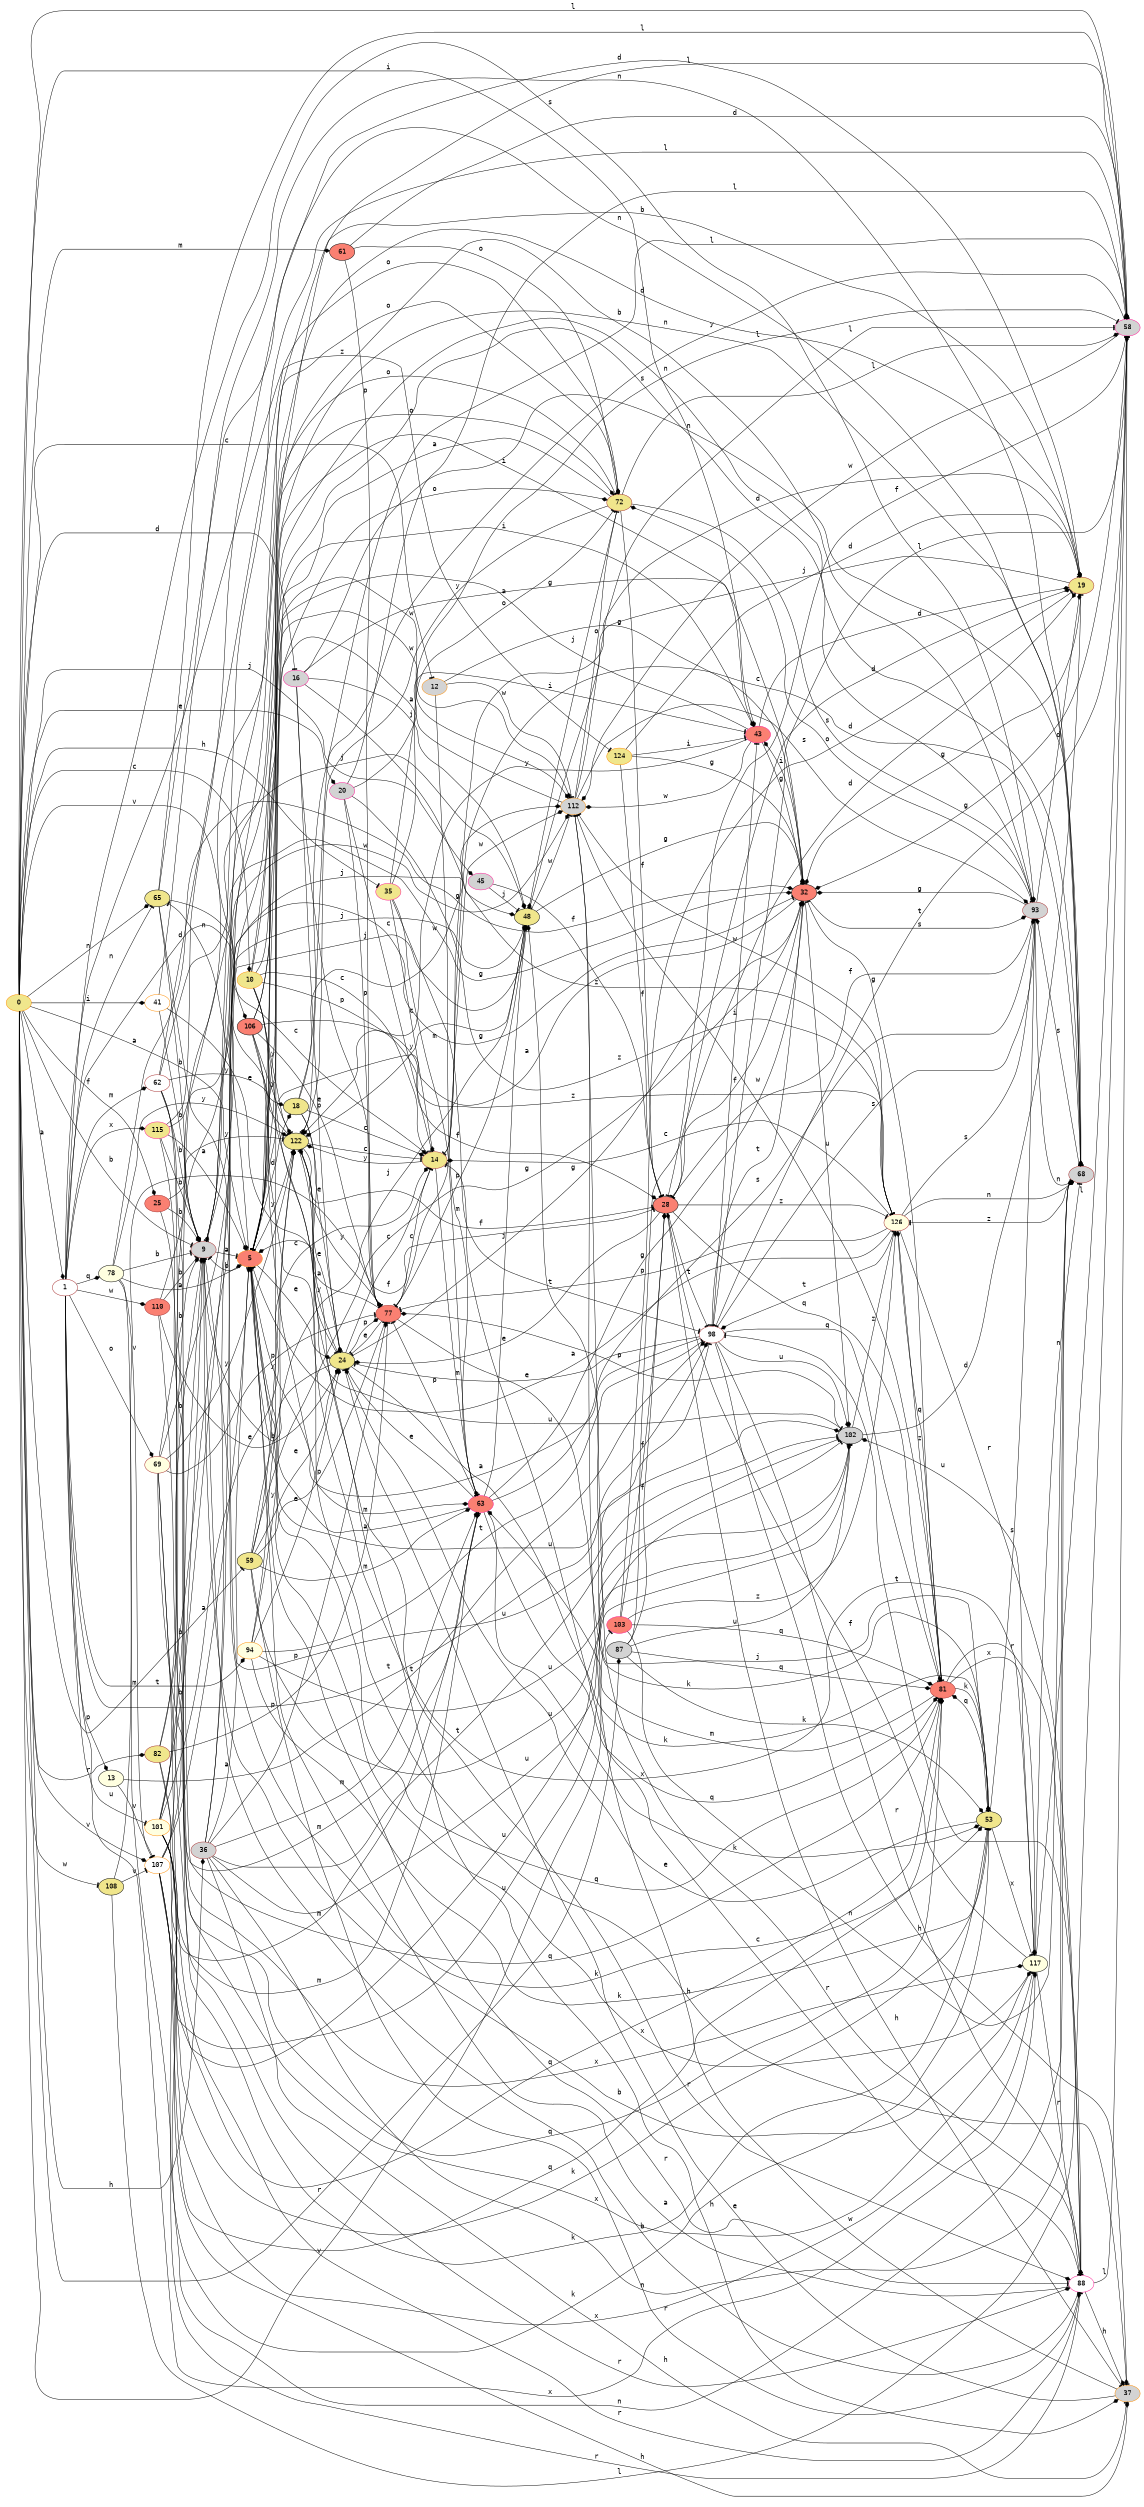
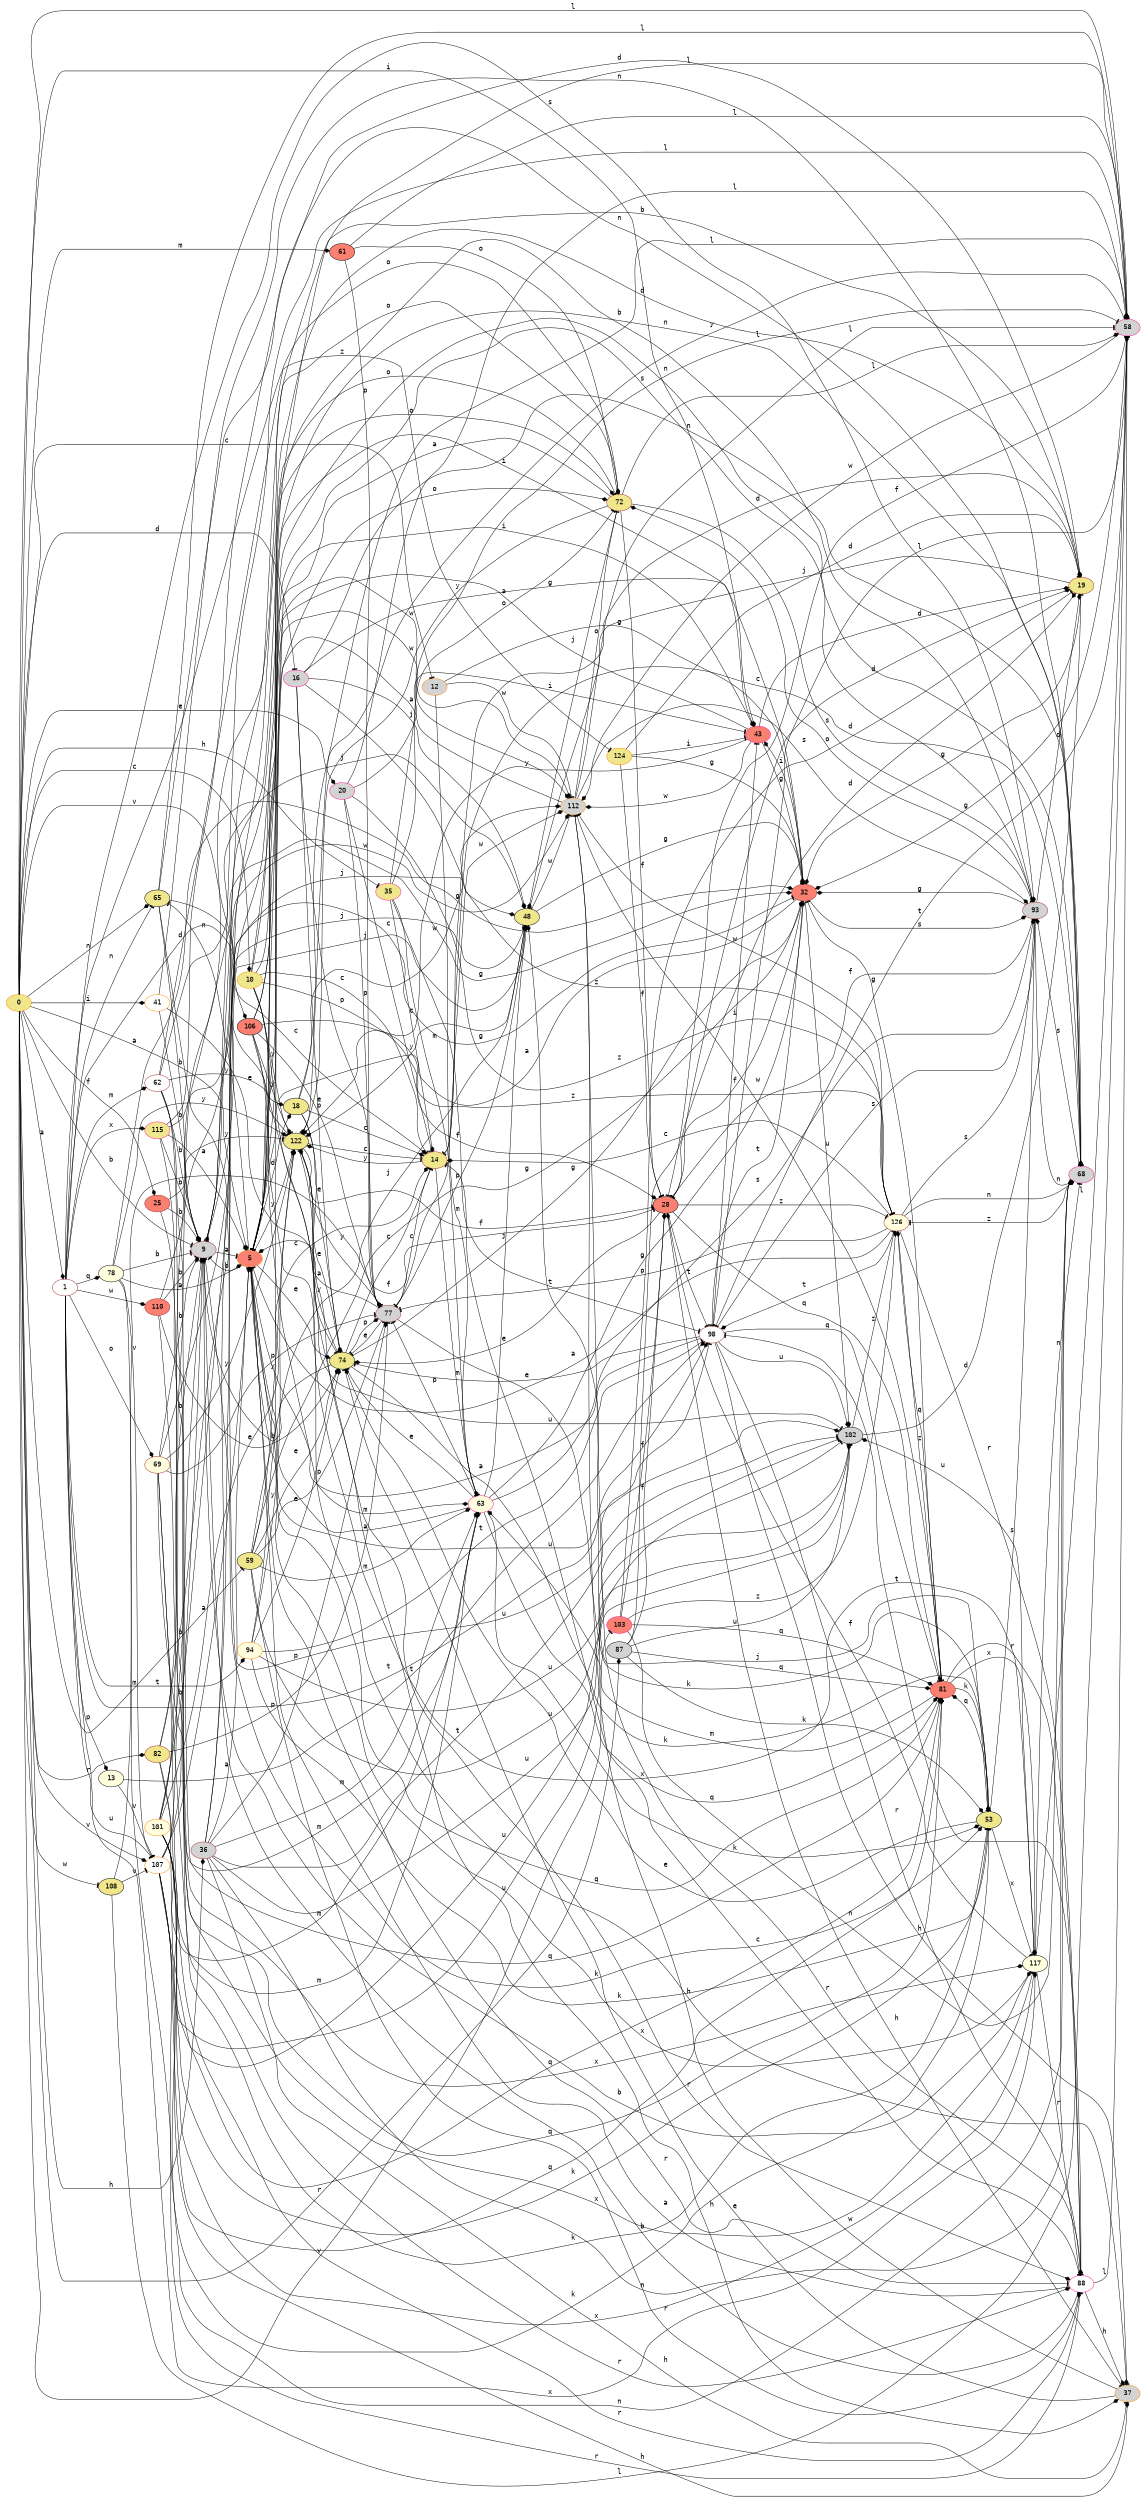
edge "61" -> "58": label "d" -> "l"
node "45": removed
node "32": color black -> brown
node "68": color brown -> deeppink
node "77": fillcolor salmon -> lightgrey
node "24": label "24" -> "74"
edge "102" -> "77": removed, label "p"
node "63": fillcolor salmon -> lightyellow
edge "1" -> "101": now "1" -> "107"
